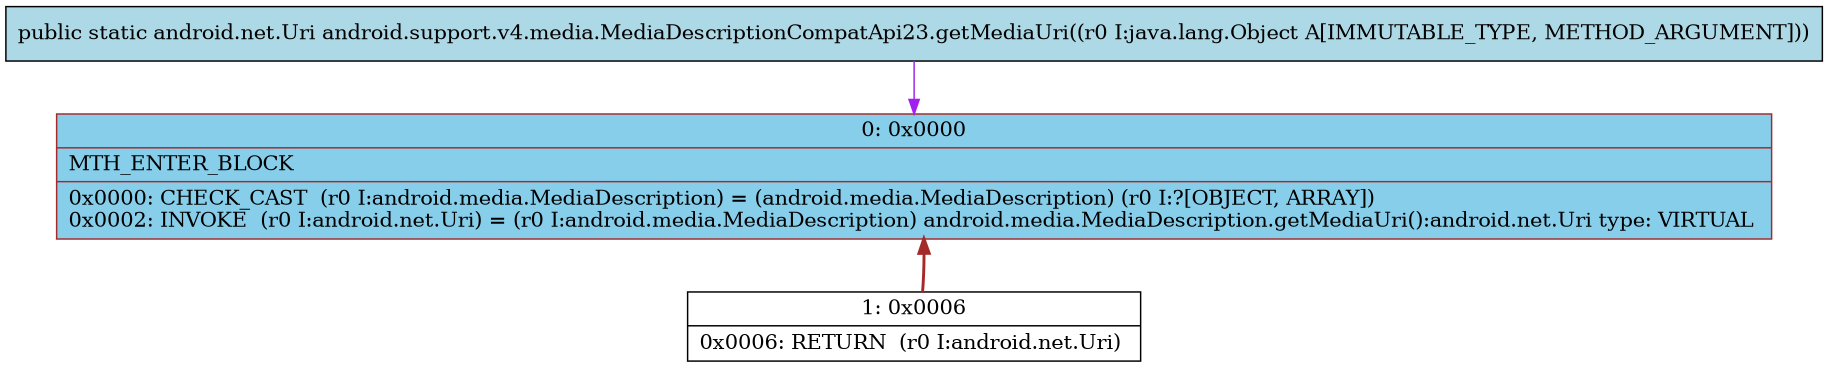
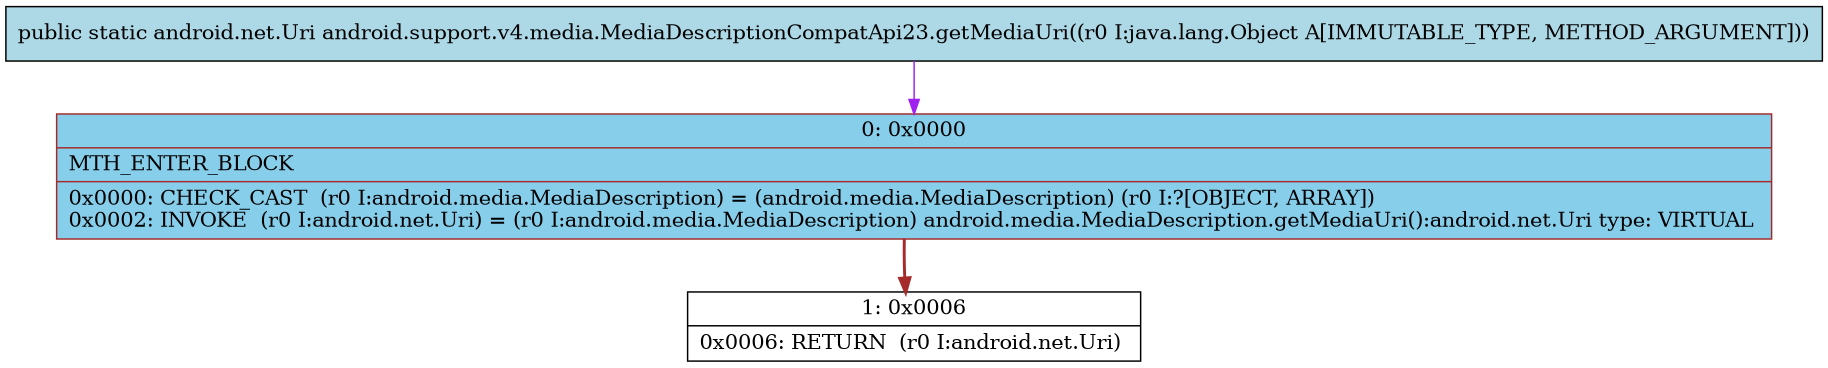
edge "1: 0x0006" -> "0: 0x0000": reversed
